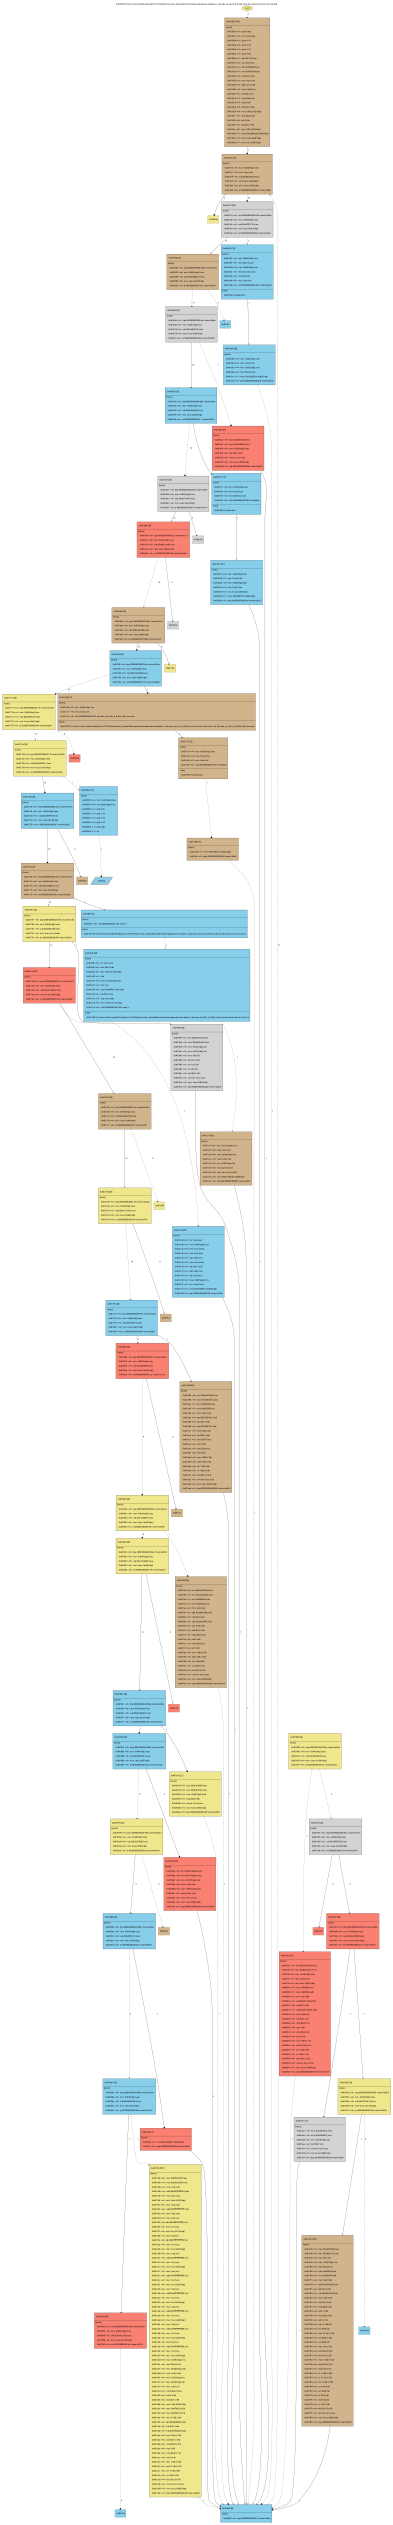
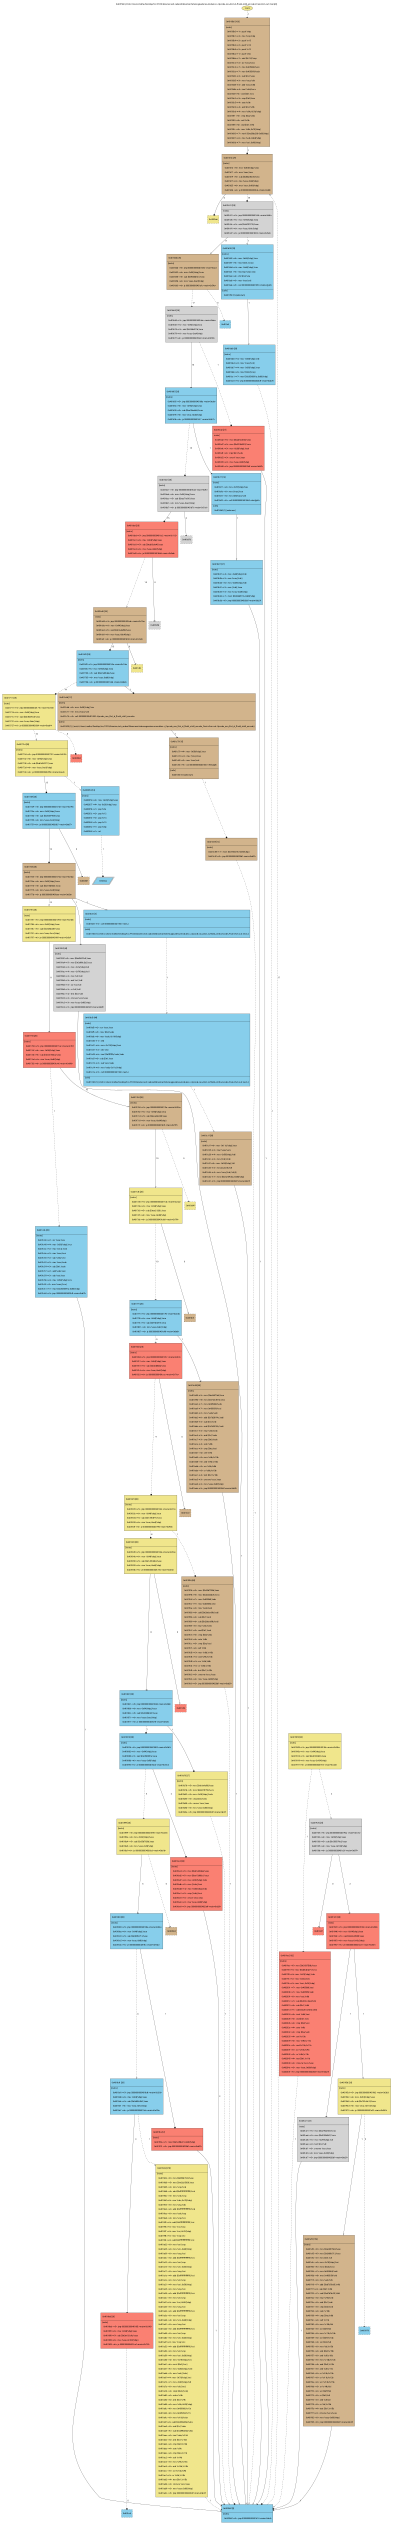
edge "0x4016a1 [28]" -> "0x4016bd [28]": arrowhead onormal -> box
edge "0x401781 [28]" -> "0x40199f [44]": now "0x401765 [28]" -> "0x40199f [44]"
